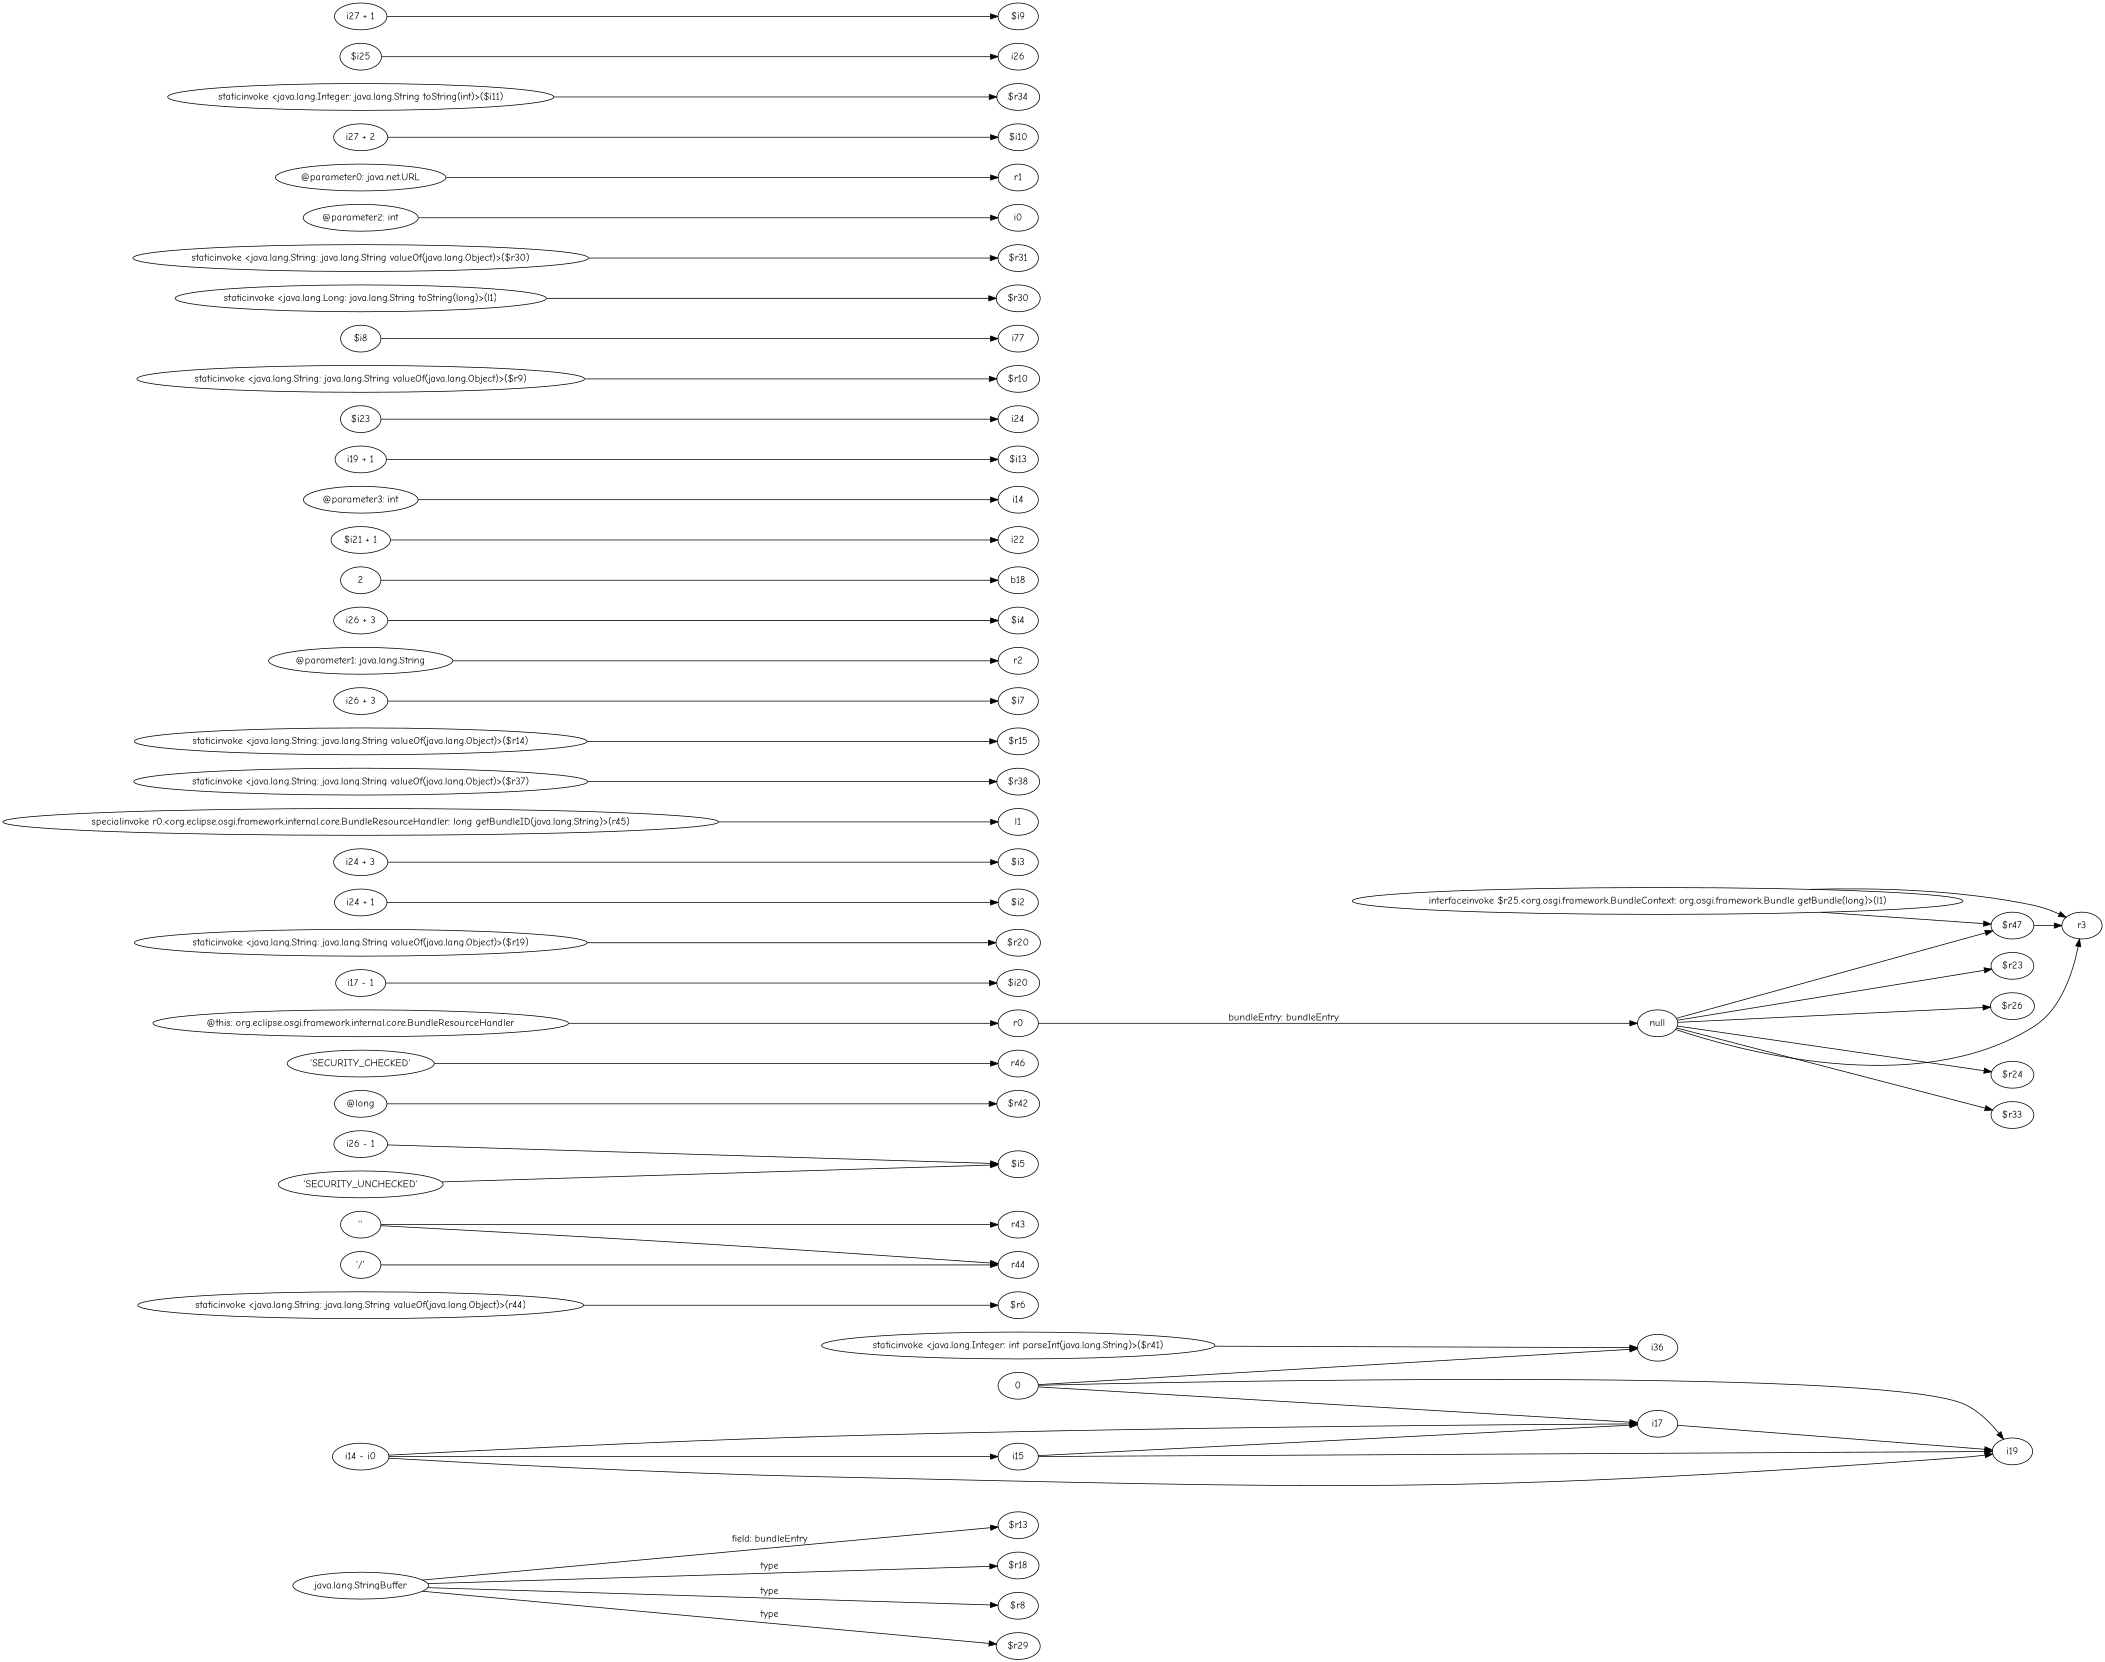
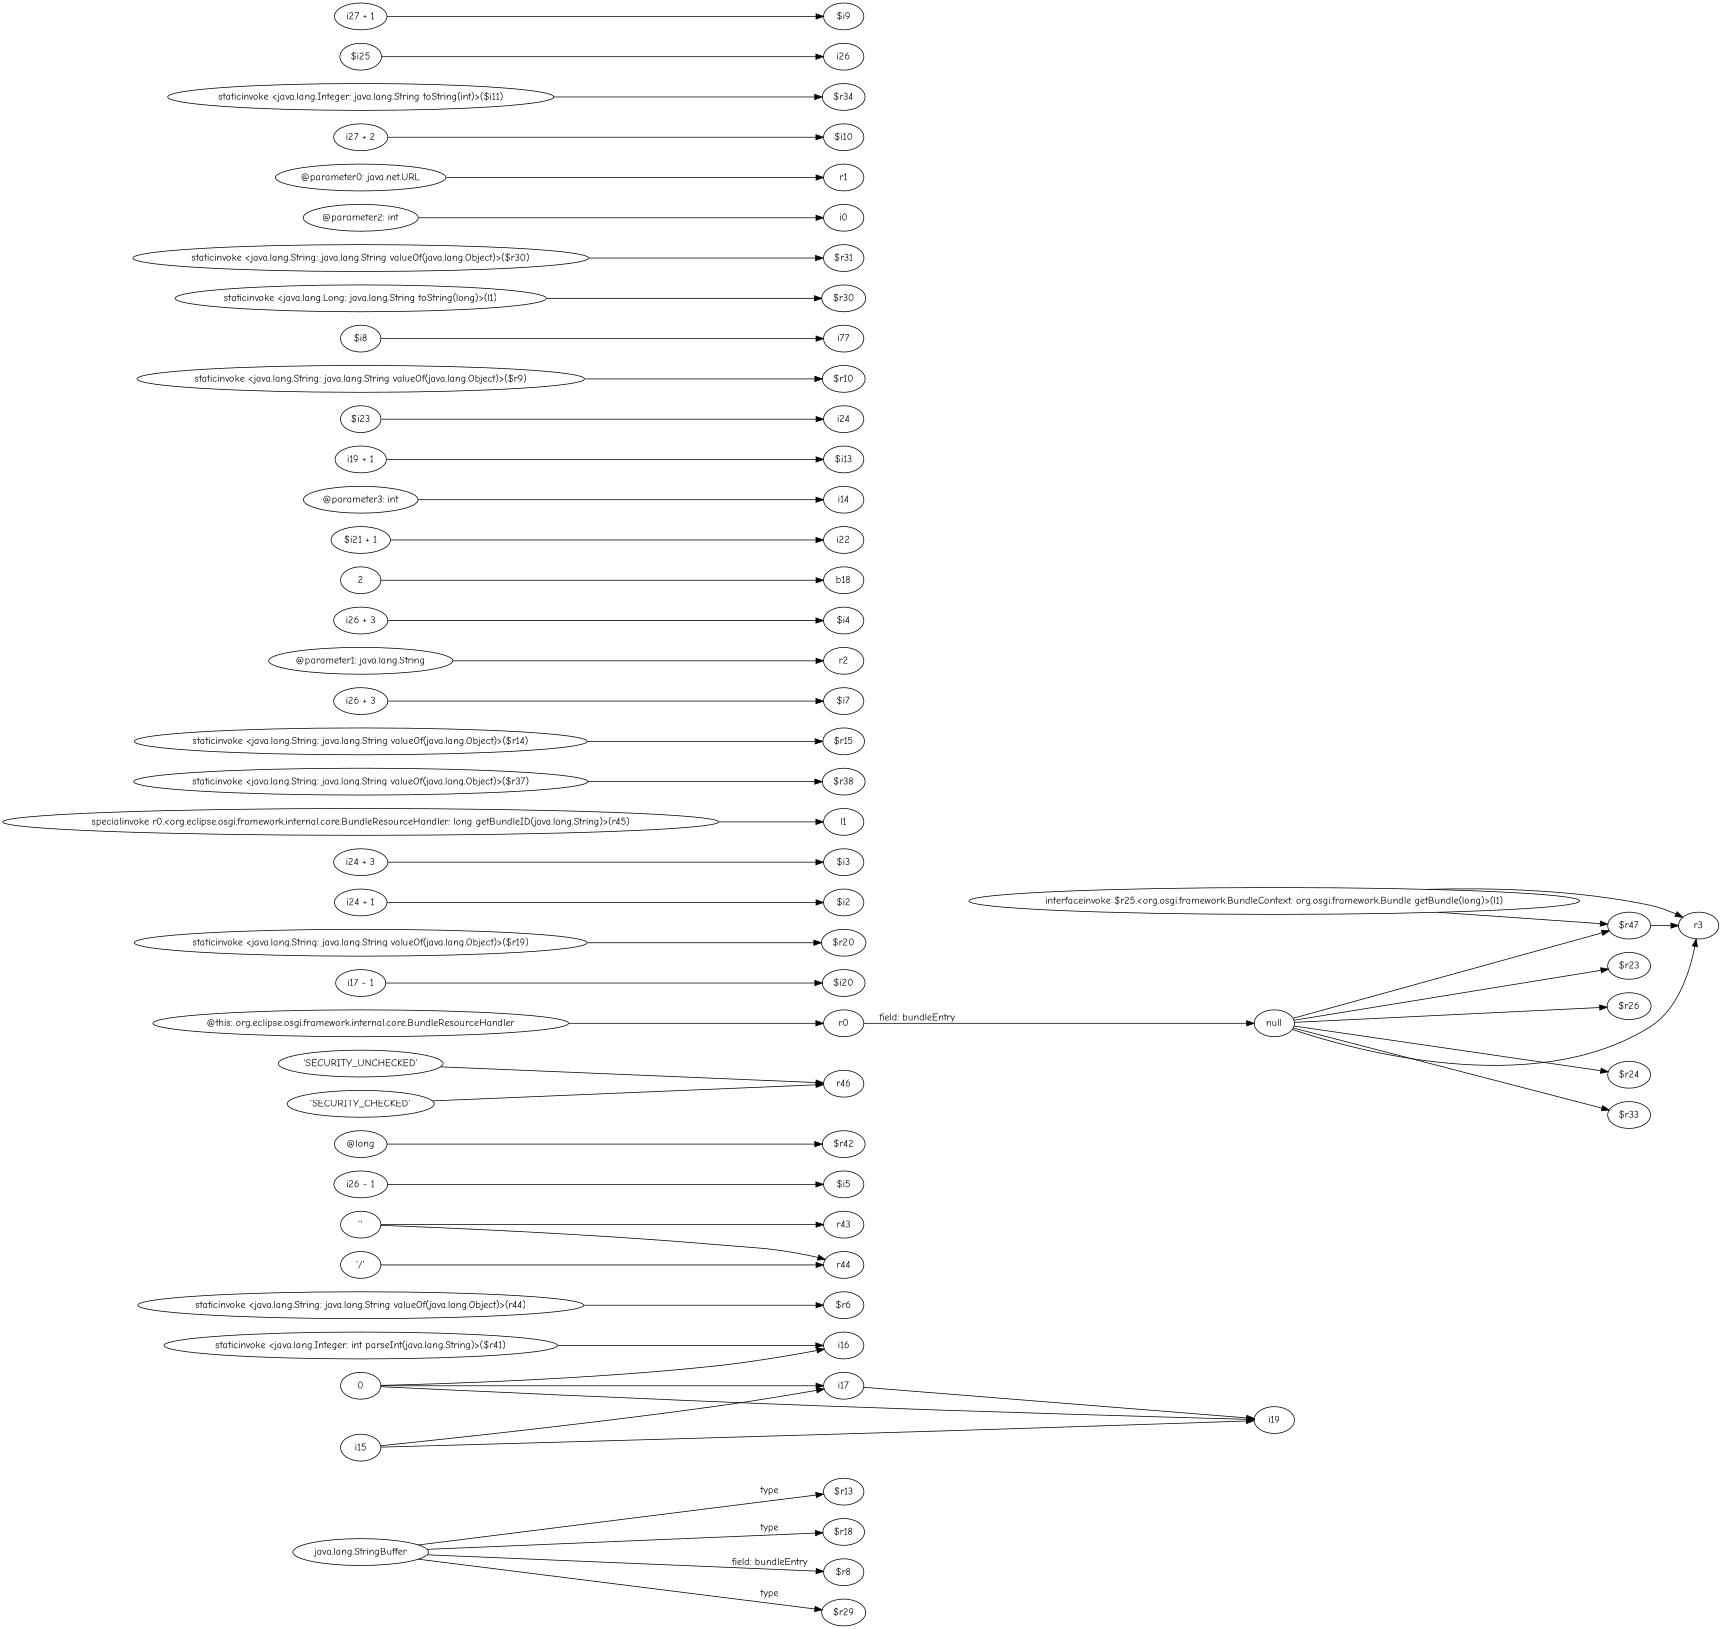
edge "r0" -> "null": label "bundleEntry: bundleEntry" -> "field: bundleEntry"
edge "'SECURITY_UNCHECKED'" -> "$i5": now "'SECURITY_UNCHECKED'" -> "r46"
node "i36": label "i36" -> "i16"
node "i14 - i0": removed
edge "java.lang.StringBuffer" -> "$r13": label "field: bundleEntry" -> "type"
edge "java.lang.StringBuffer" -> "$r8": label "type" -> "field: bundleEntry"
